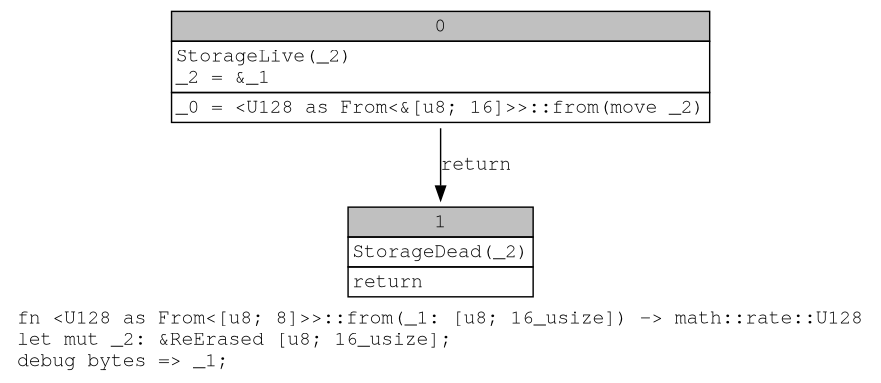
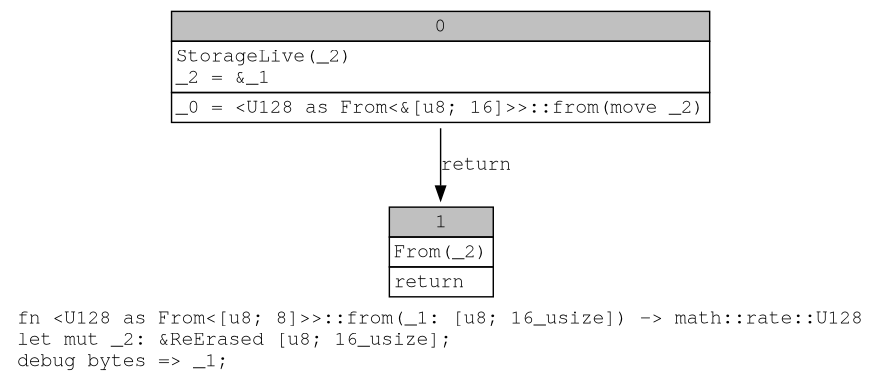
node "1": text "StorageDead(_2)" -> "From(_2)"
